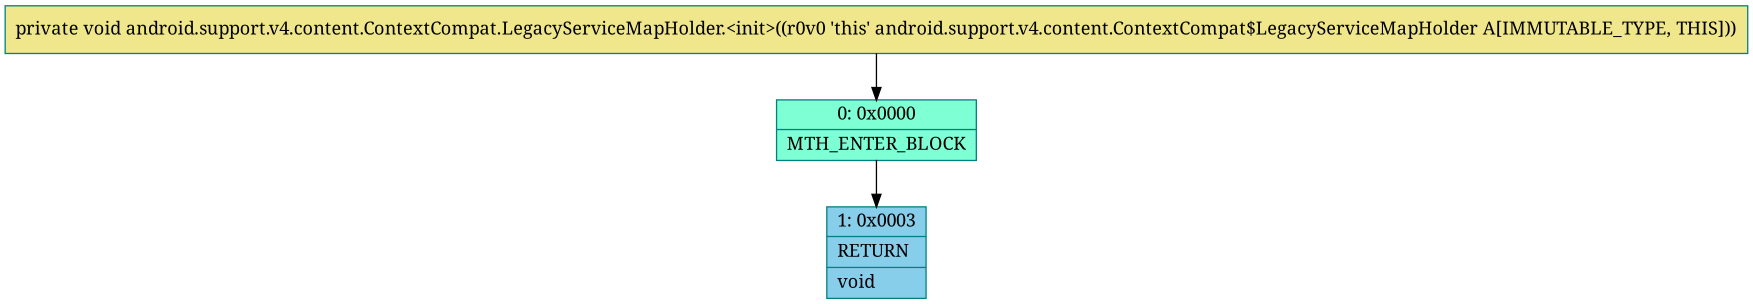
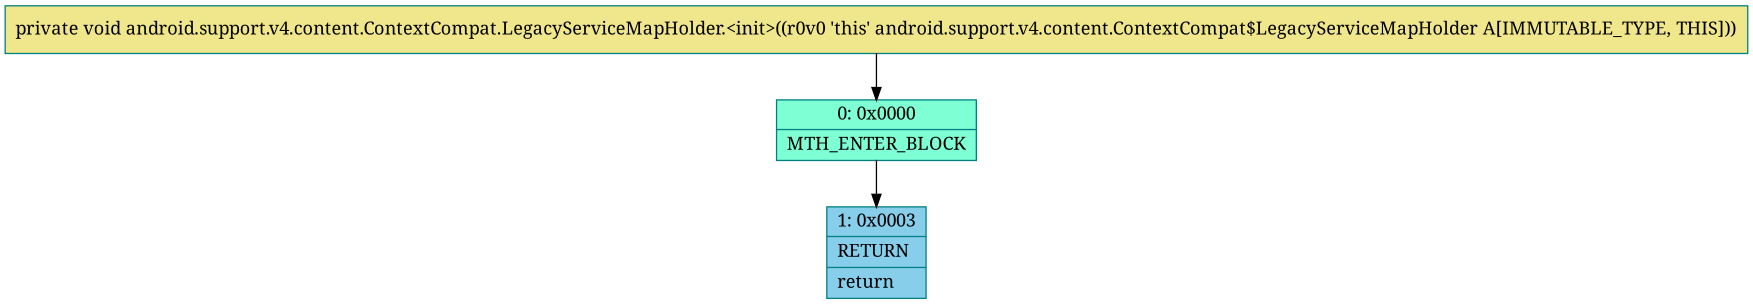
node "1: 0x0003": text "void" -> "return"
